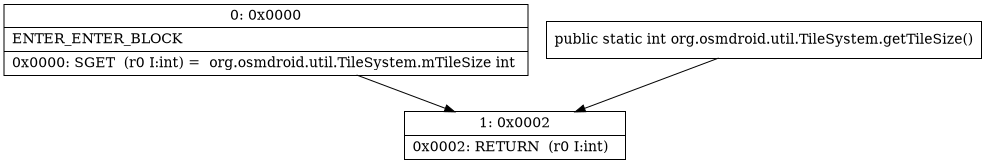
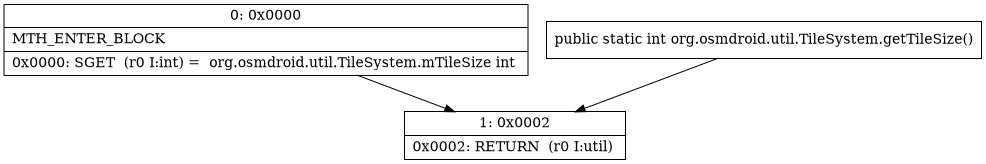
node "0: 0x0000": text "ENTER_ENTER_BLOCK" -> "MTH_ENTER_BLOCK"
node "1: 0x0002": text "0x0002: RETURN  (r0 I:int)" -> "0x0002: RETURN  (r0 I:util)"
